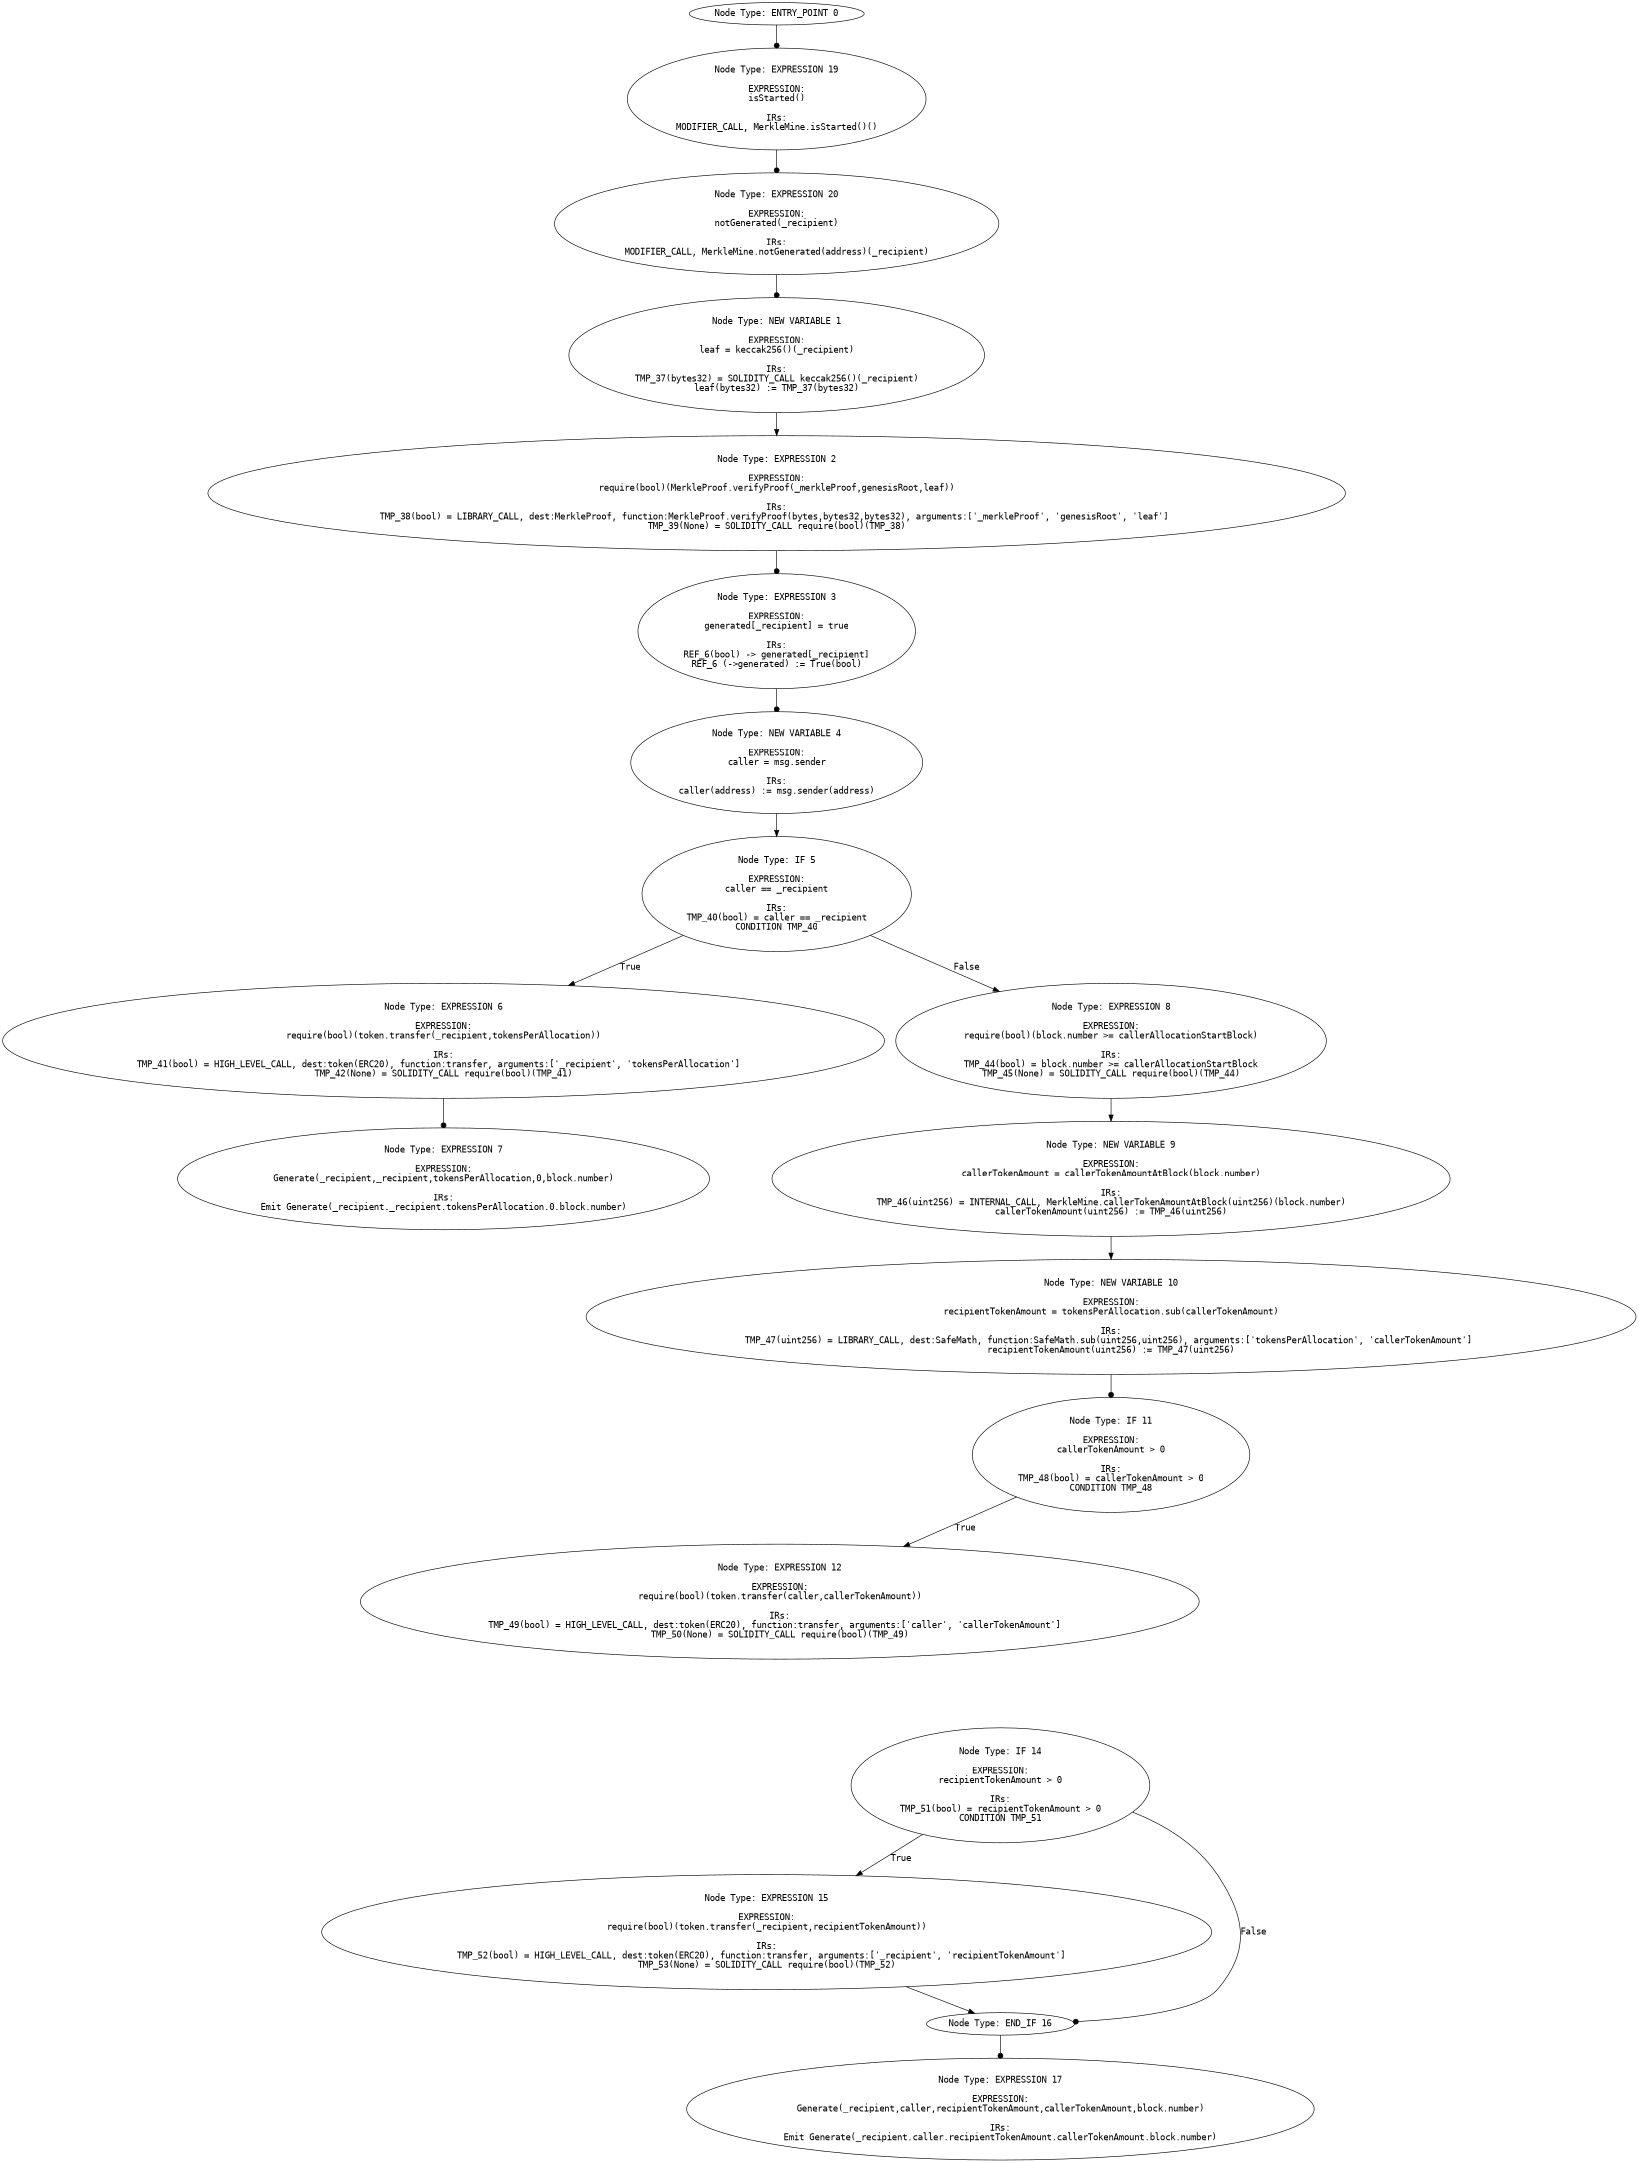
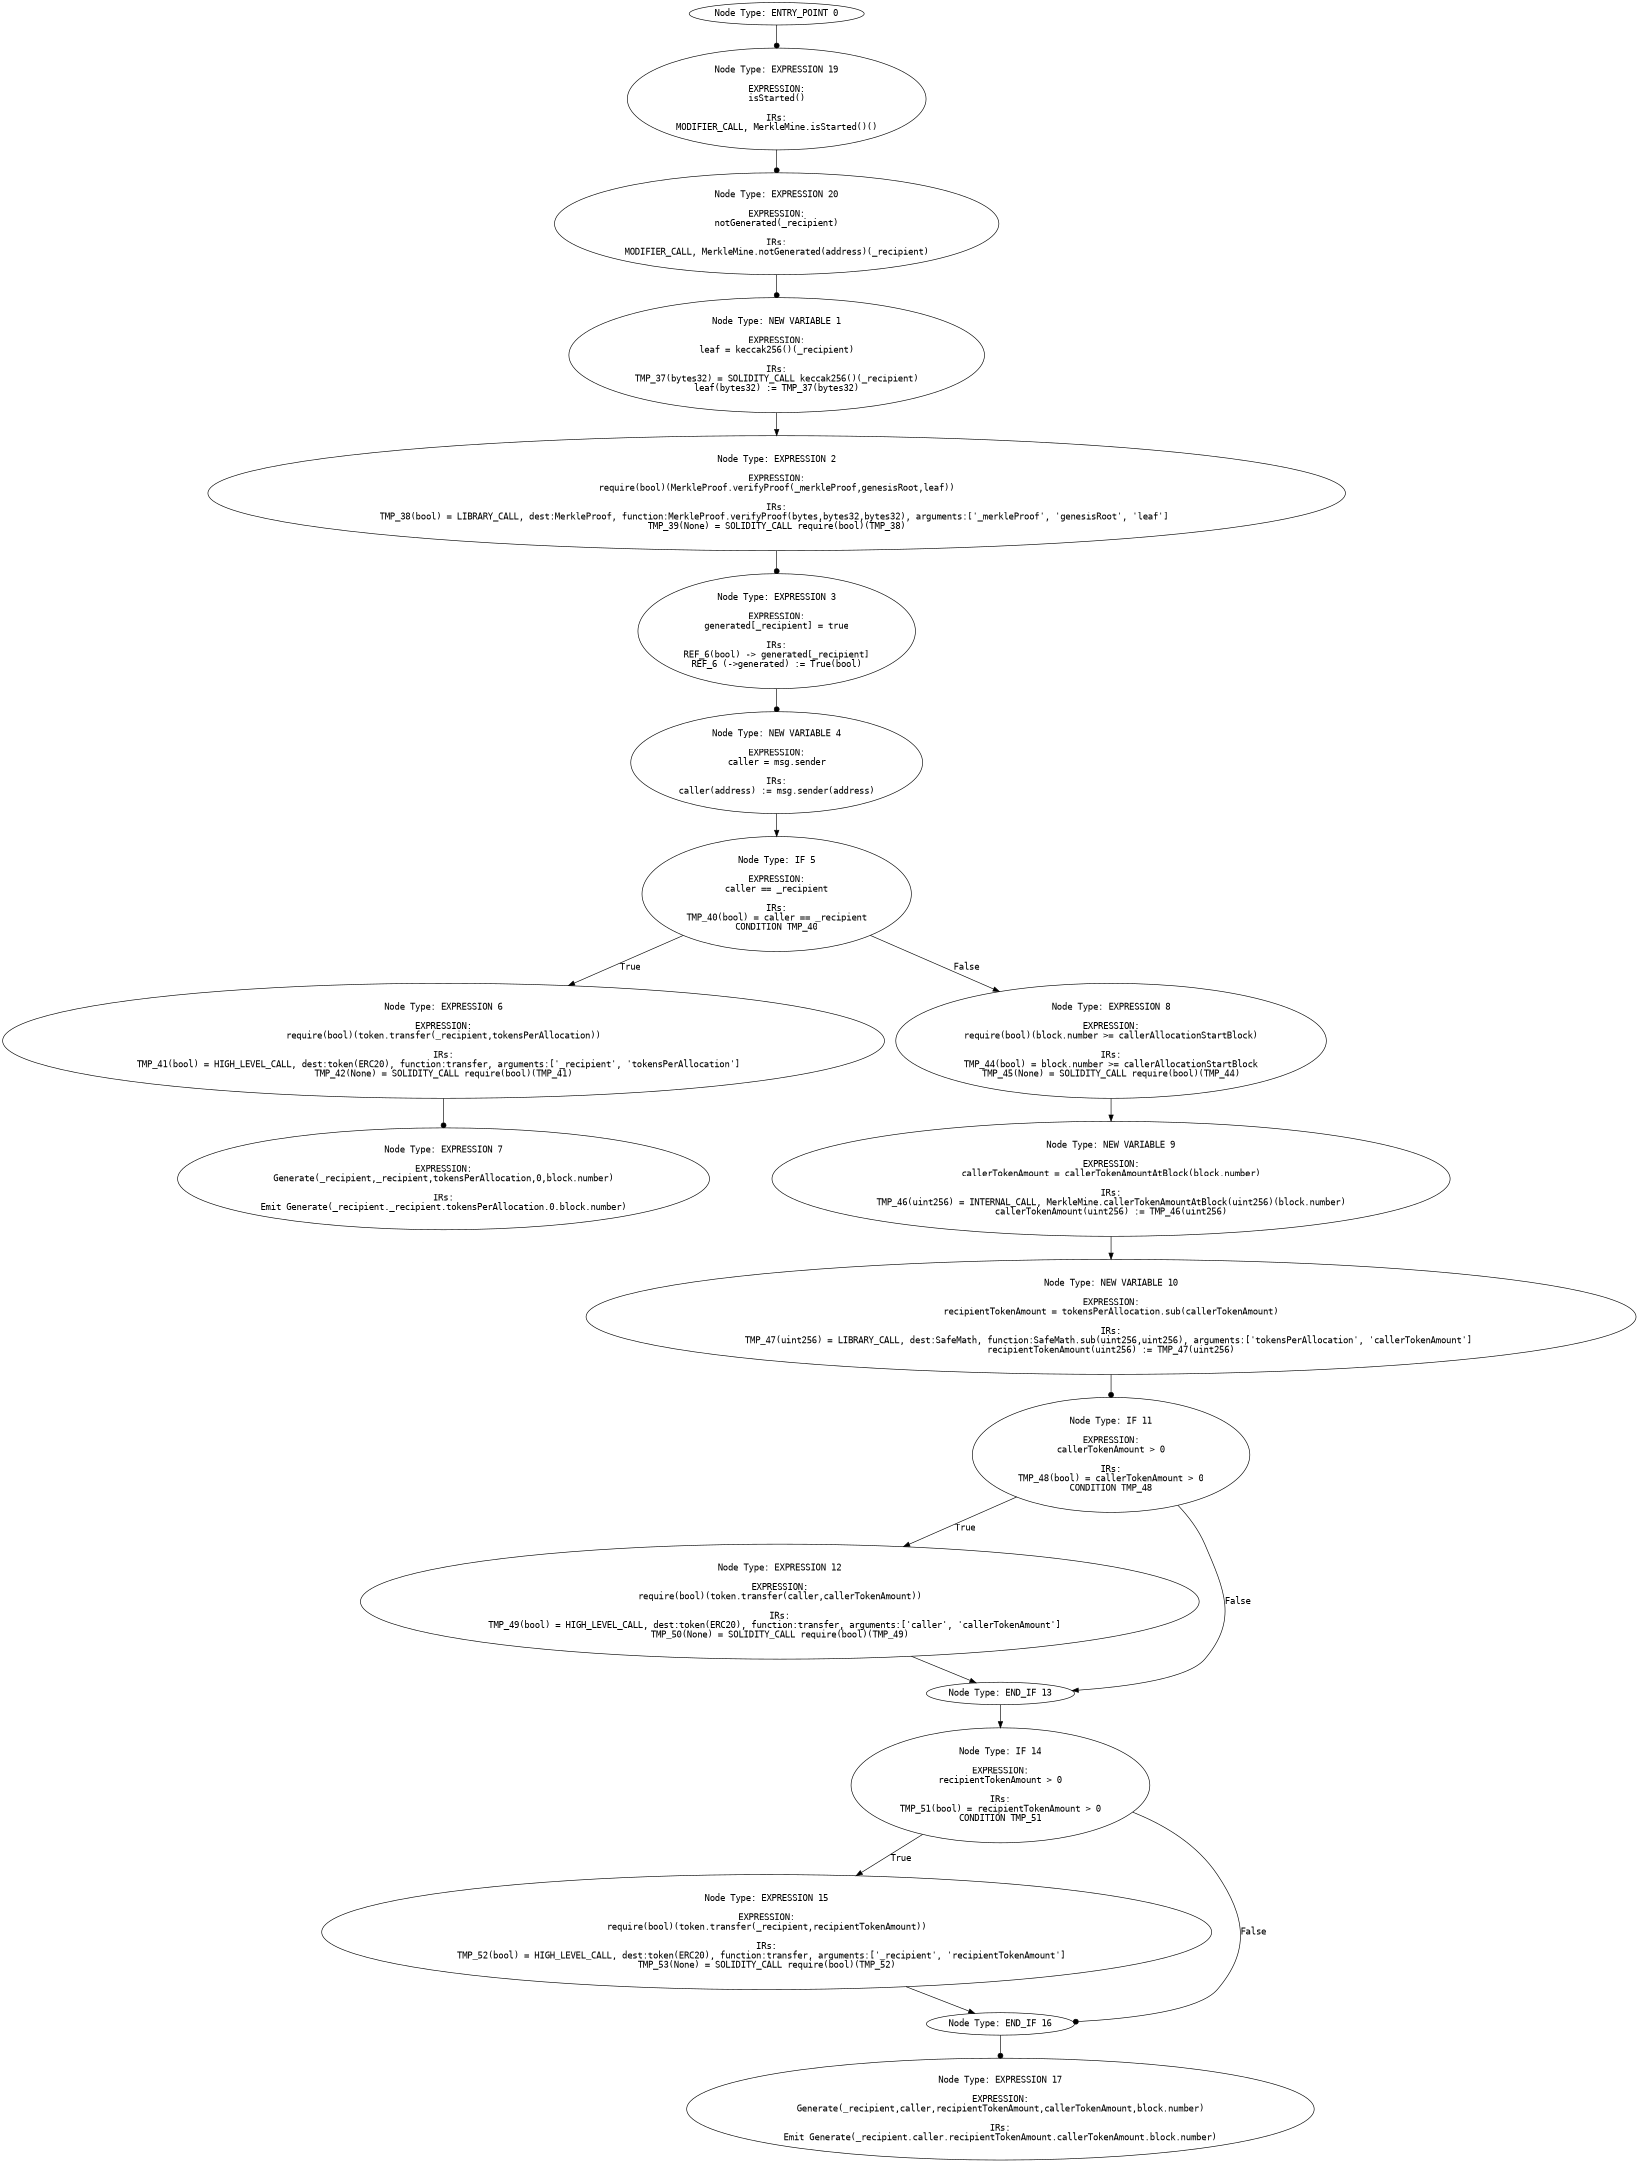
node "Node Type: END_IF 13": added
